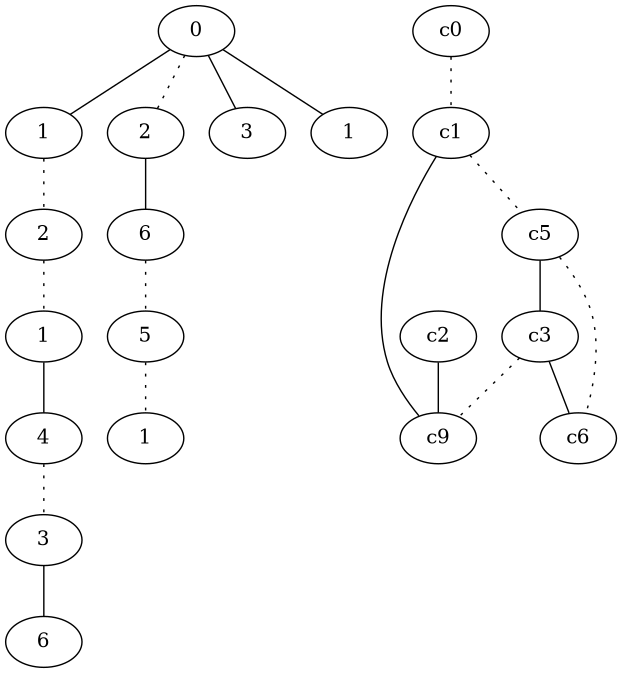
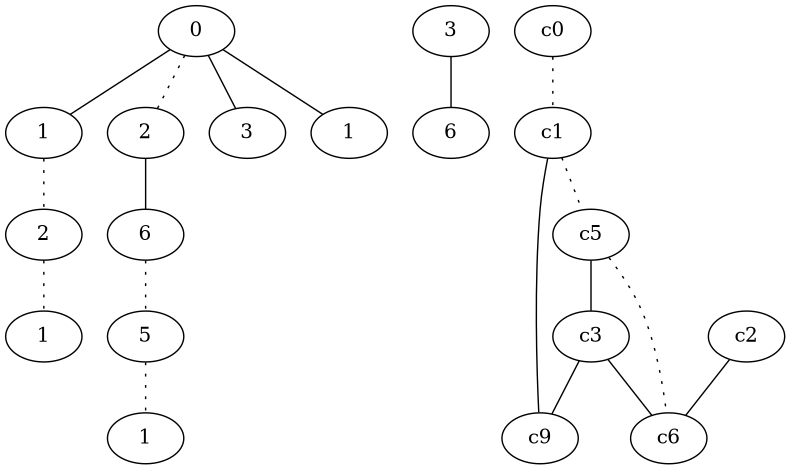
edge "c3" -- "c9": style dotted -> solid
edge "c2" -- "c9": now "c2" -- "c6"
node "4": removed
